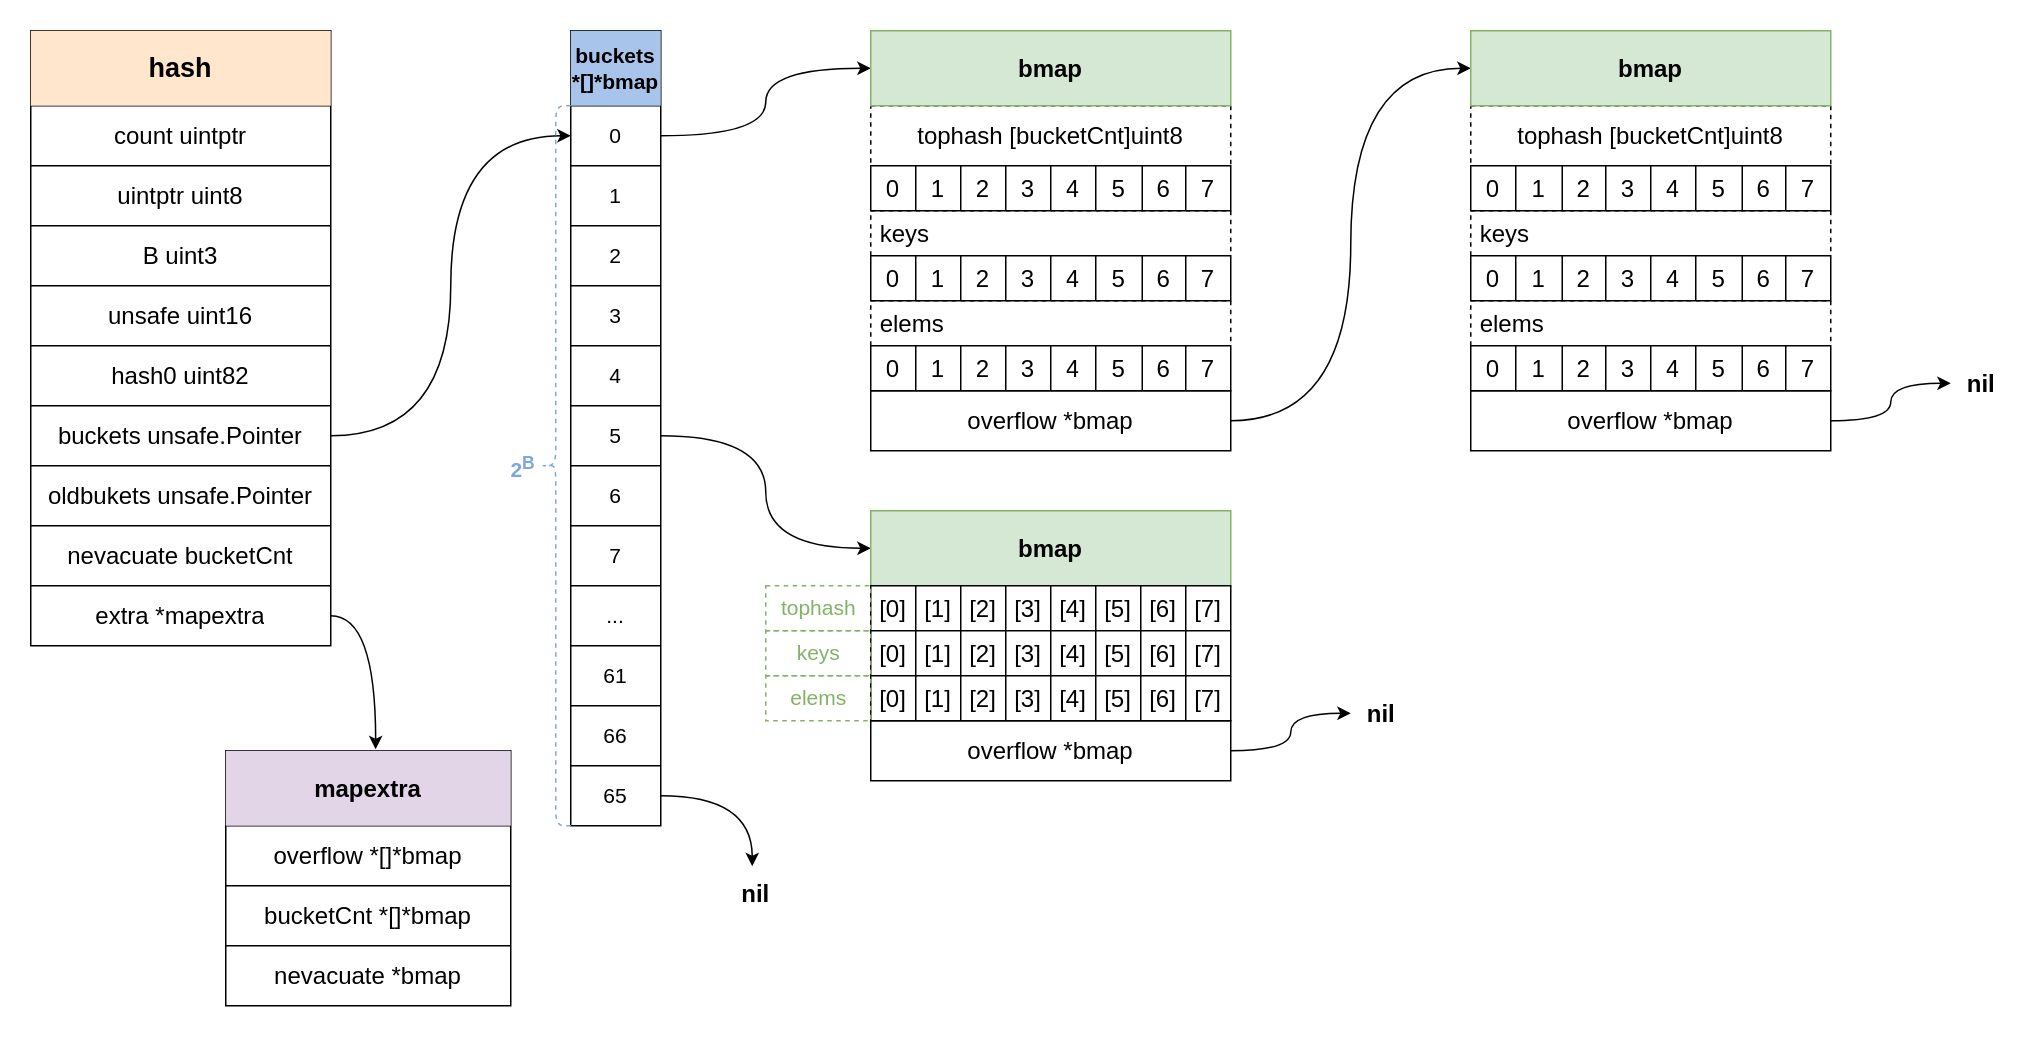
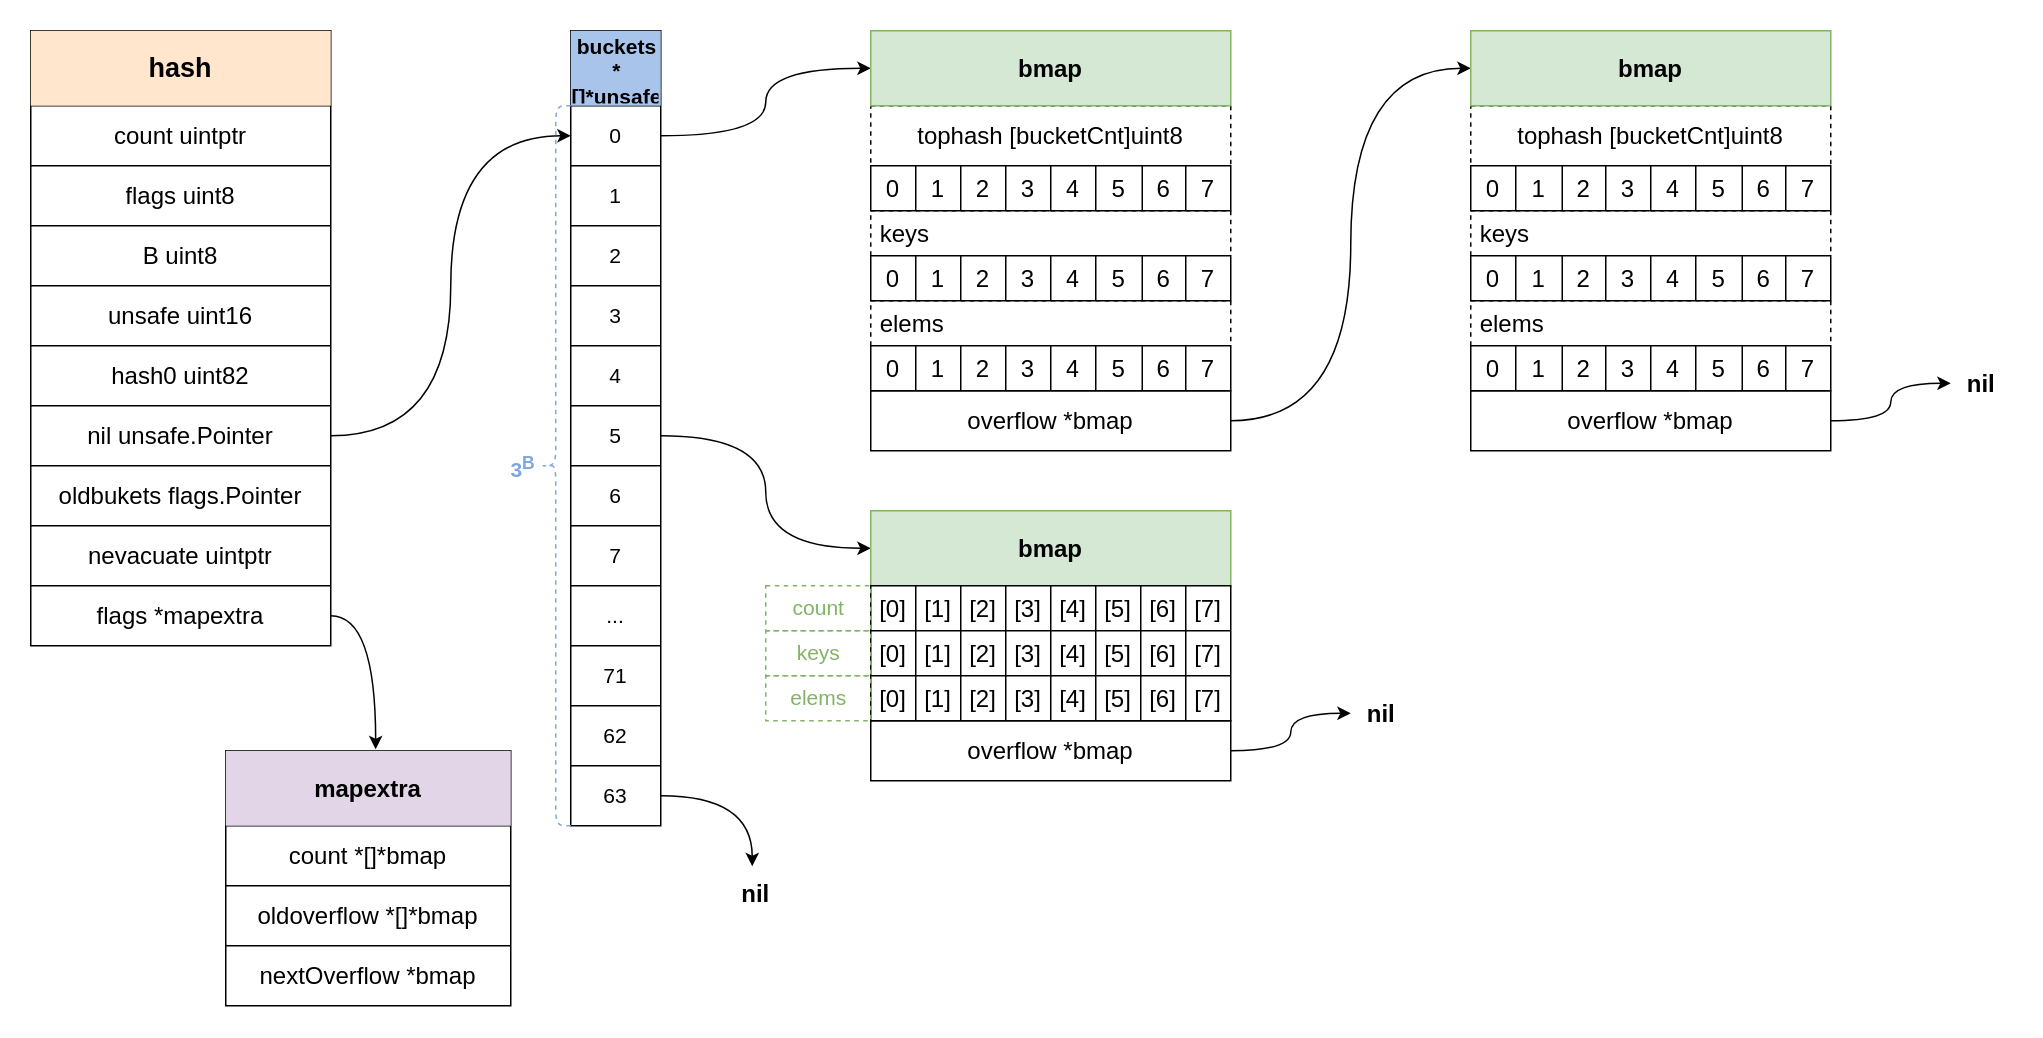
node "buckets *[]*bmap": label "buckets *[]*bmap" -> "buckets *[]*unsafe"
node "uintptr uint8": label "uintptr uint8" -> "flags uint8"
node "B uint3": label "B uint3" -> "B uint8"
node "buckets unsafe.Pointer": label "buckets unsafe.Pointer" -> "nil unsafe.Pointer"
node "2B": label "2B" -> "3B"
node "oldbukets unsafe.Pointer": label "oldbukets unsafe.Pointer" -> "oldbukets flags.Pointer"
node "nevacuate bucketCnt": label "nevacuate bucketCnt" -> "nevacuate uintptr"
node "tophash": label "tophash" -> "count"
node "extra *mapextra": label "extra *mapextra" -> "flags *mapextra"
node "61": label "61" -> "71"
node "66": label "66" -> "62"
node "65": label "65" -> "63"
node "overflow *[]*bmap": label "overflow *[]*bmap" -> "count *[]*bmap"
node "bucketCnt *[]*bmap": label "bucketCnt *[]*bmap" -> "oldoverflow *[]*bmap"
node "nevacuate *bmap": label "nevacuate *bmap" -> "nextOverflow *bmap"
